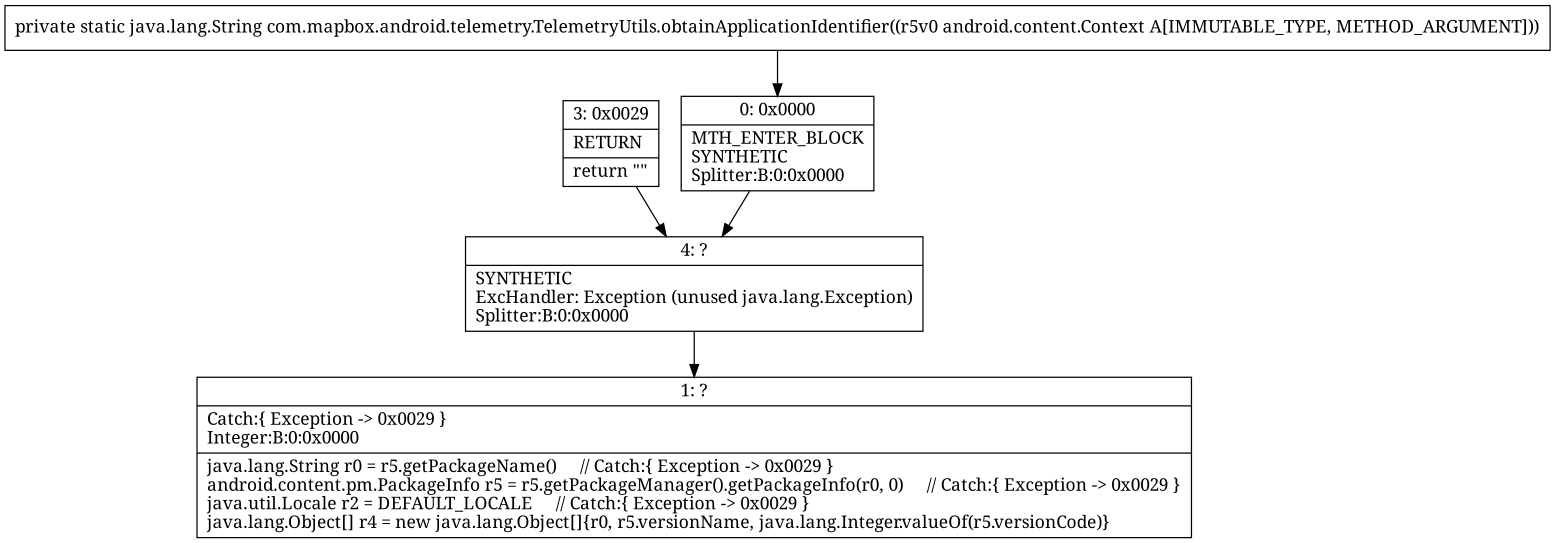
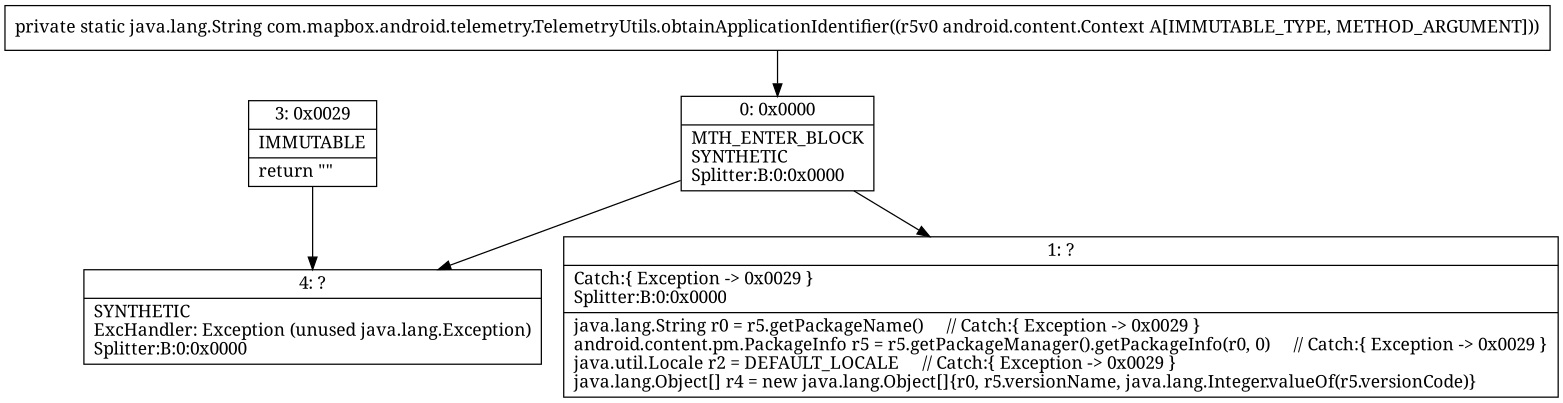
node "3: 0x0029": text "RETURN" -> "IMMUTABLE"
edge "4: ?" -> "1: ?": now "0: 0x0000" -> "1: ?"
node "1: ?": text "Integer:B:0:0x0000" -> "Splitter:B:0:0x0000"
